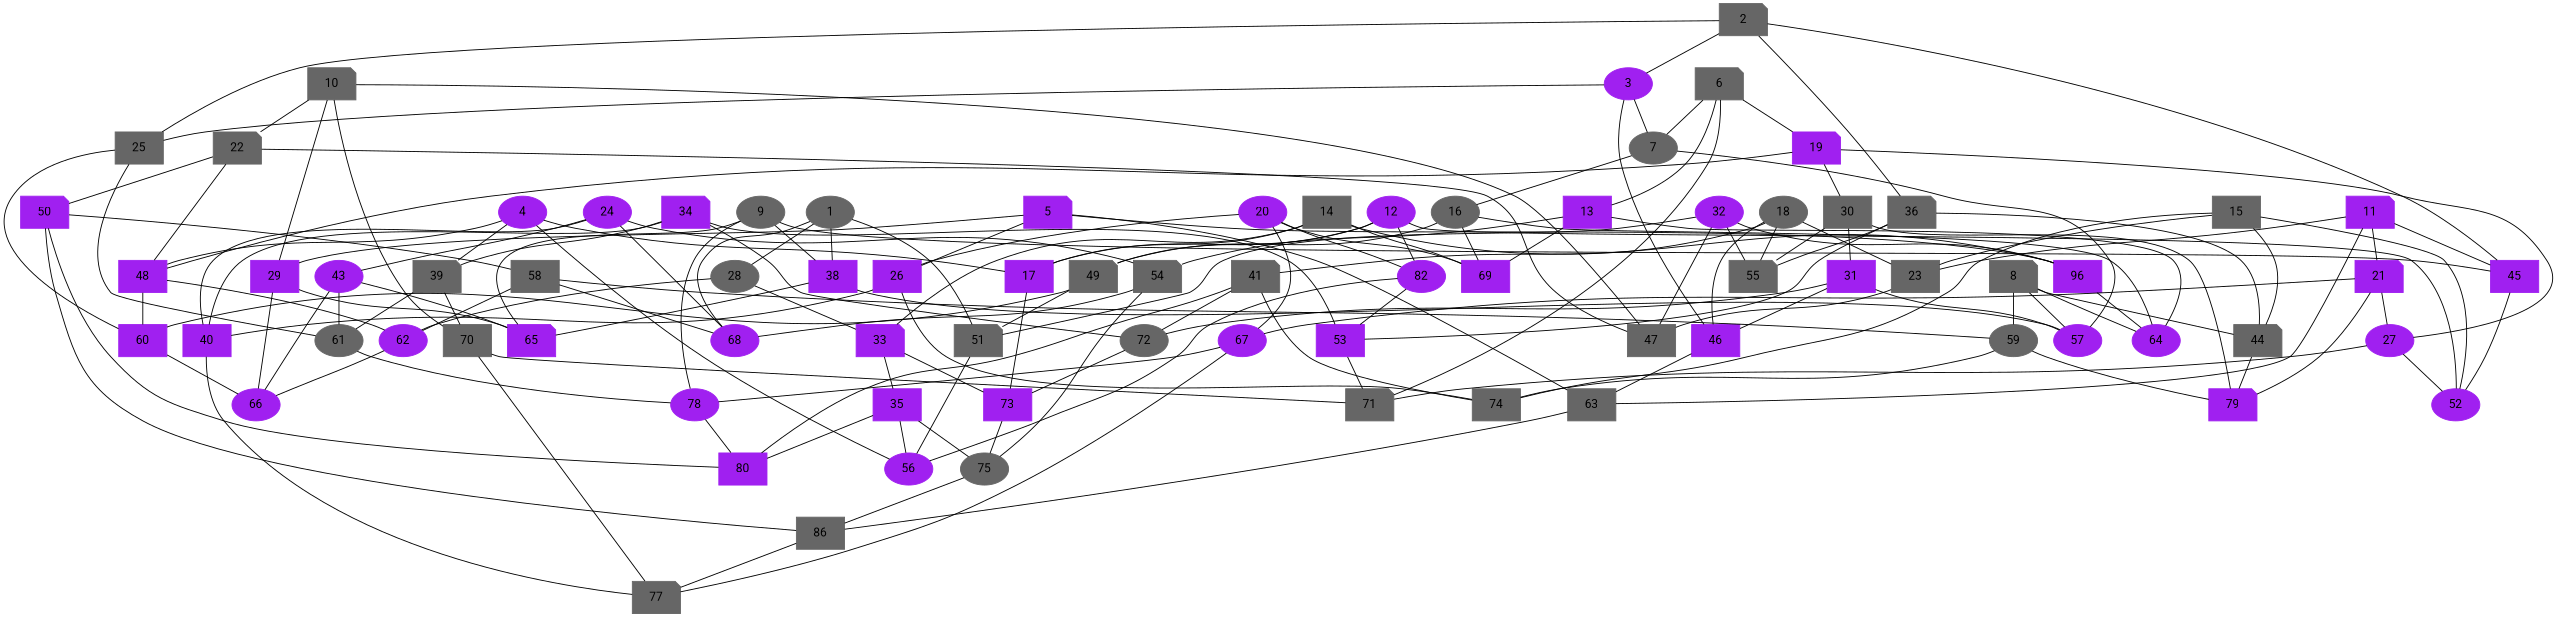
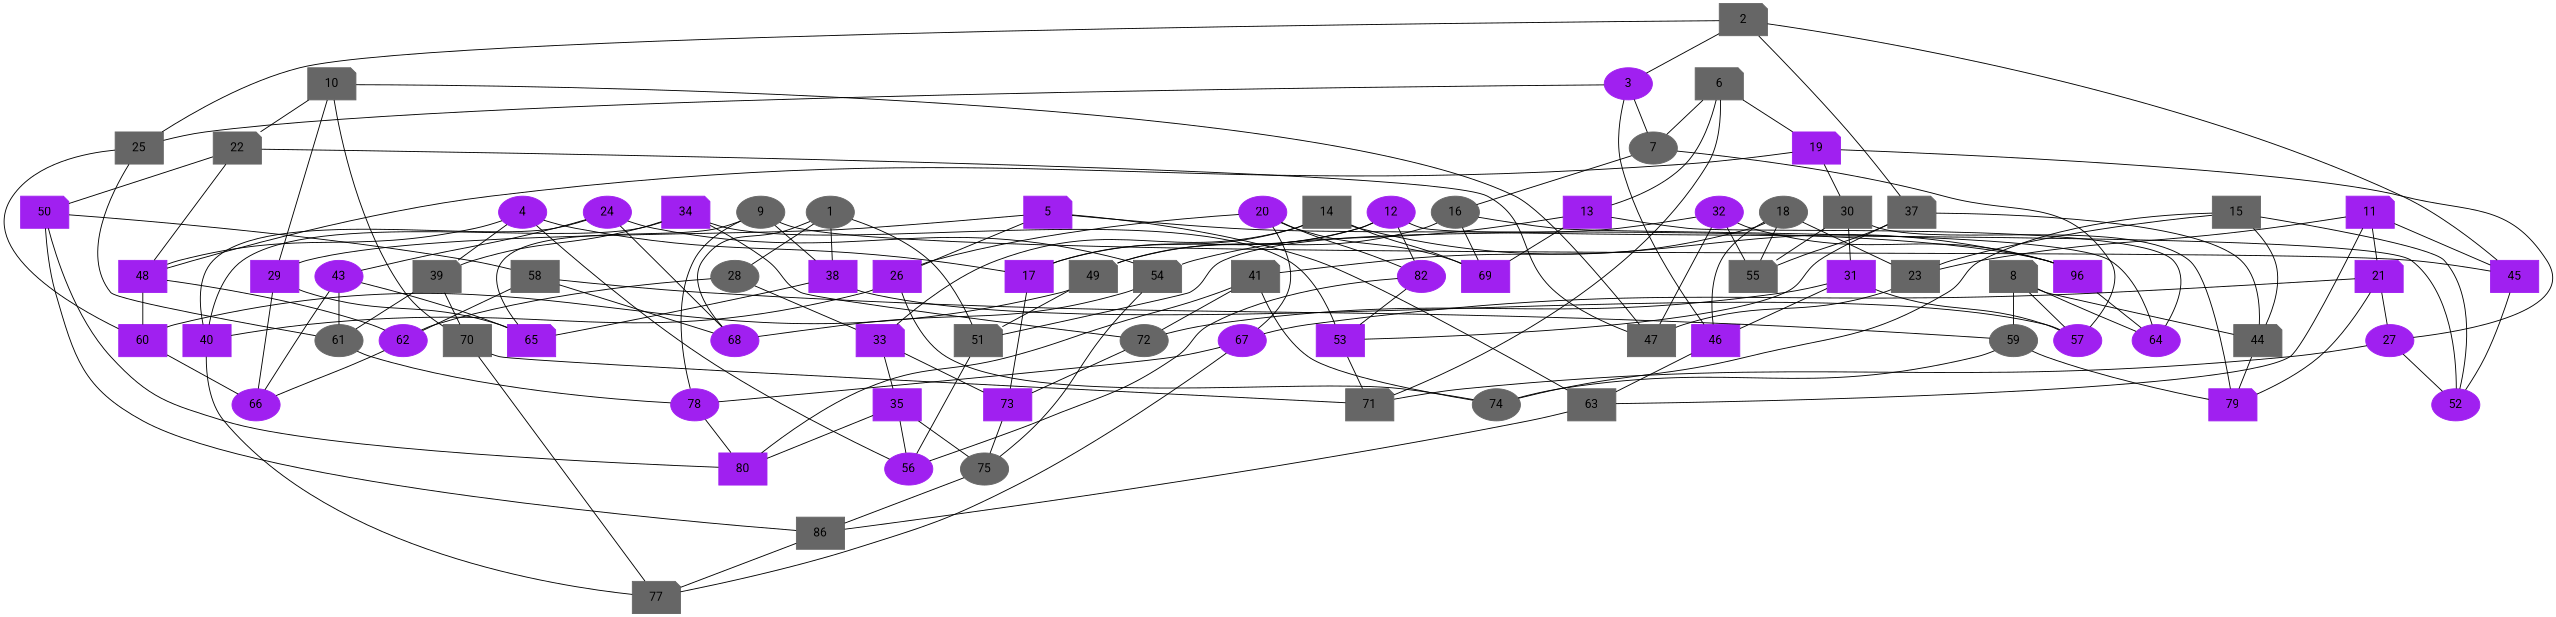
node "36": label "36" -> "37"
node "74": shape box -> ellipse
